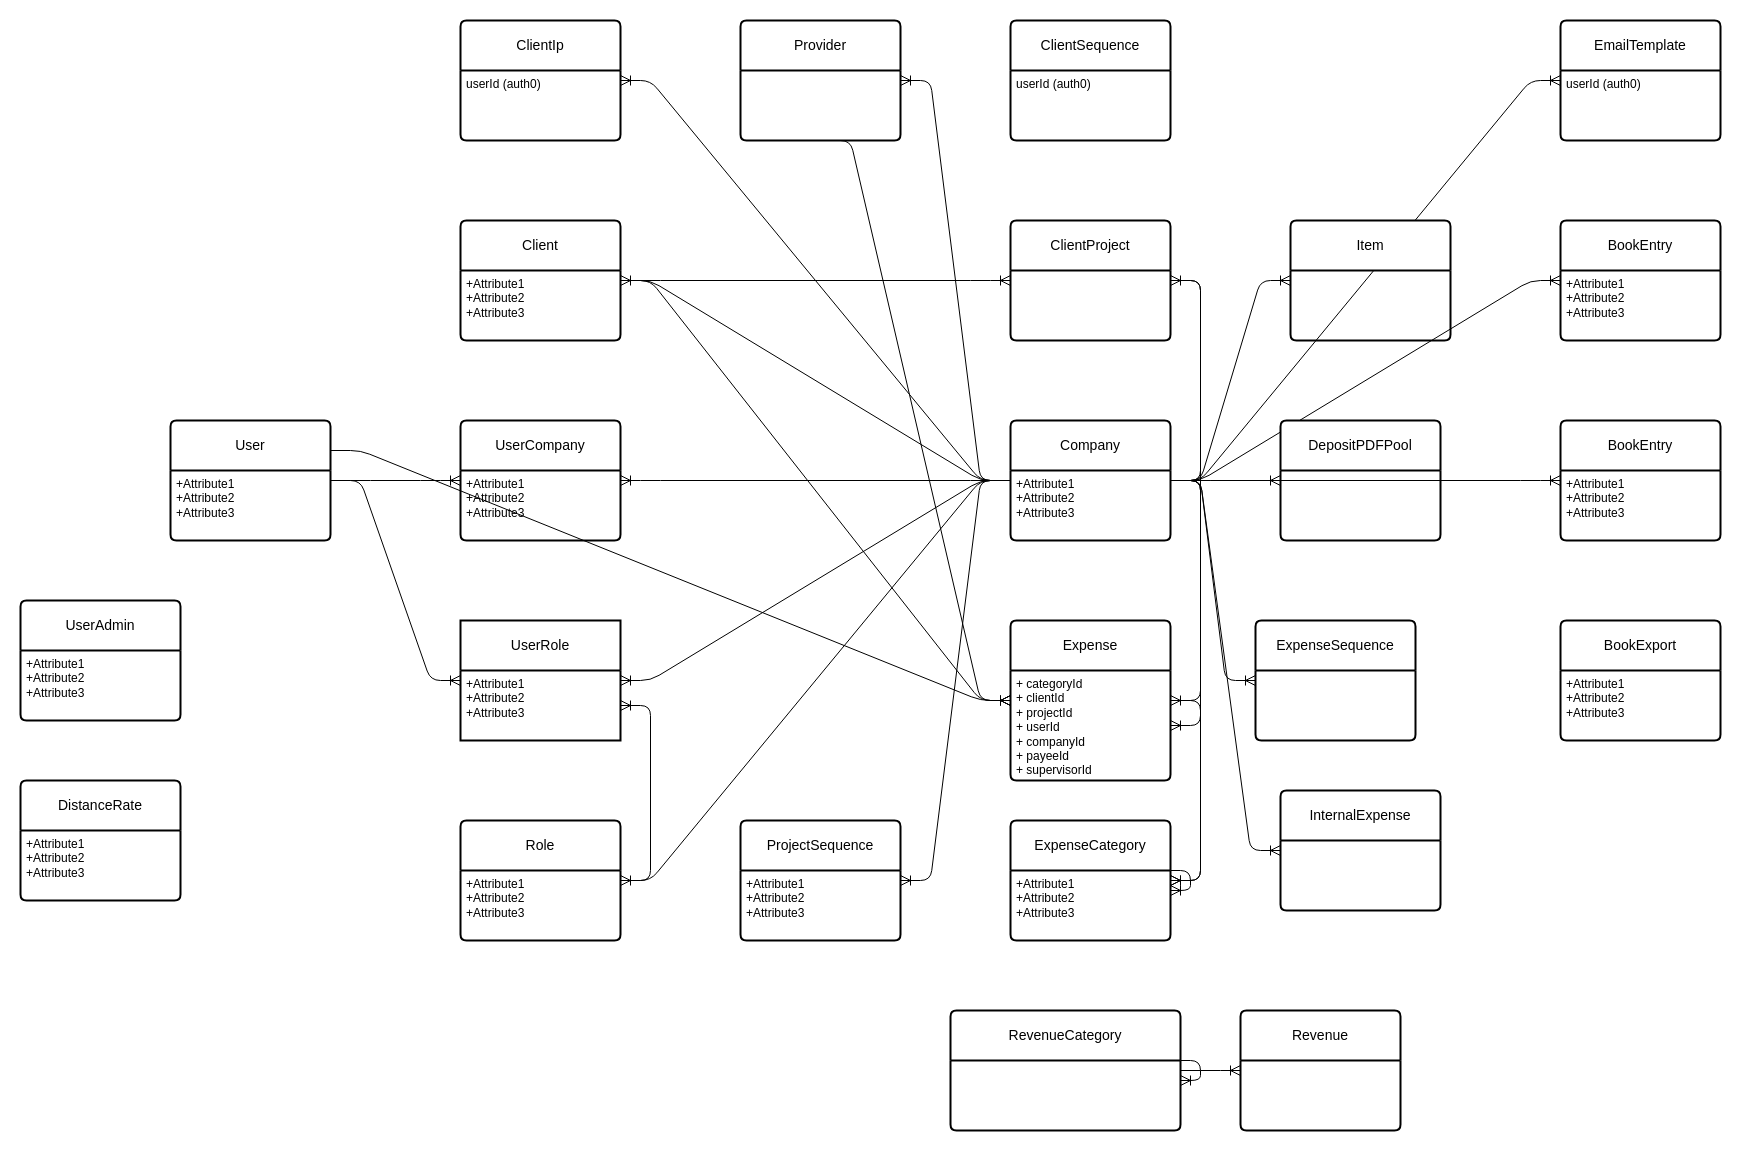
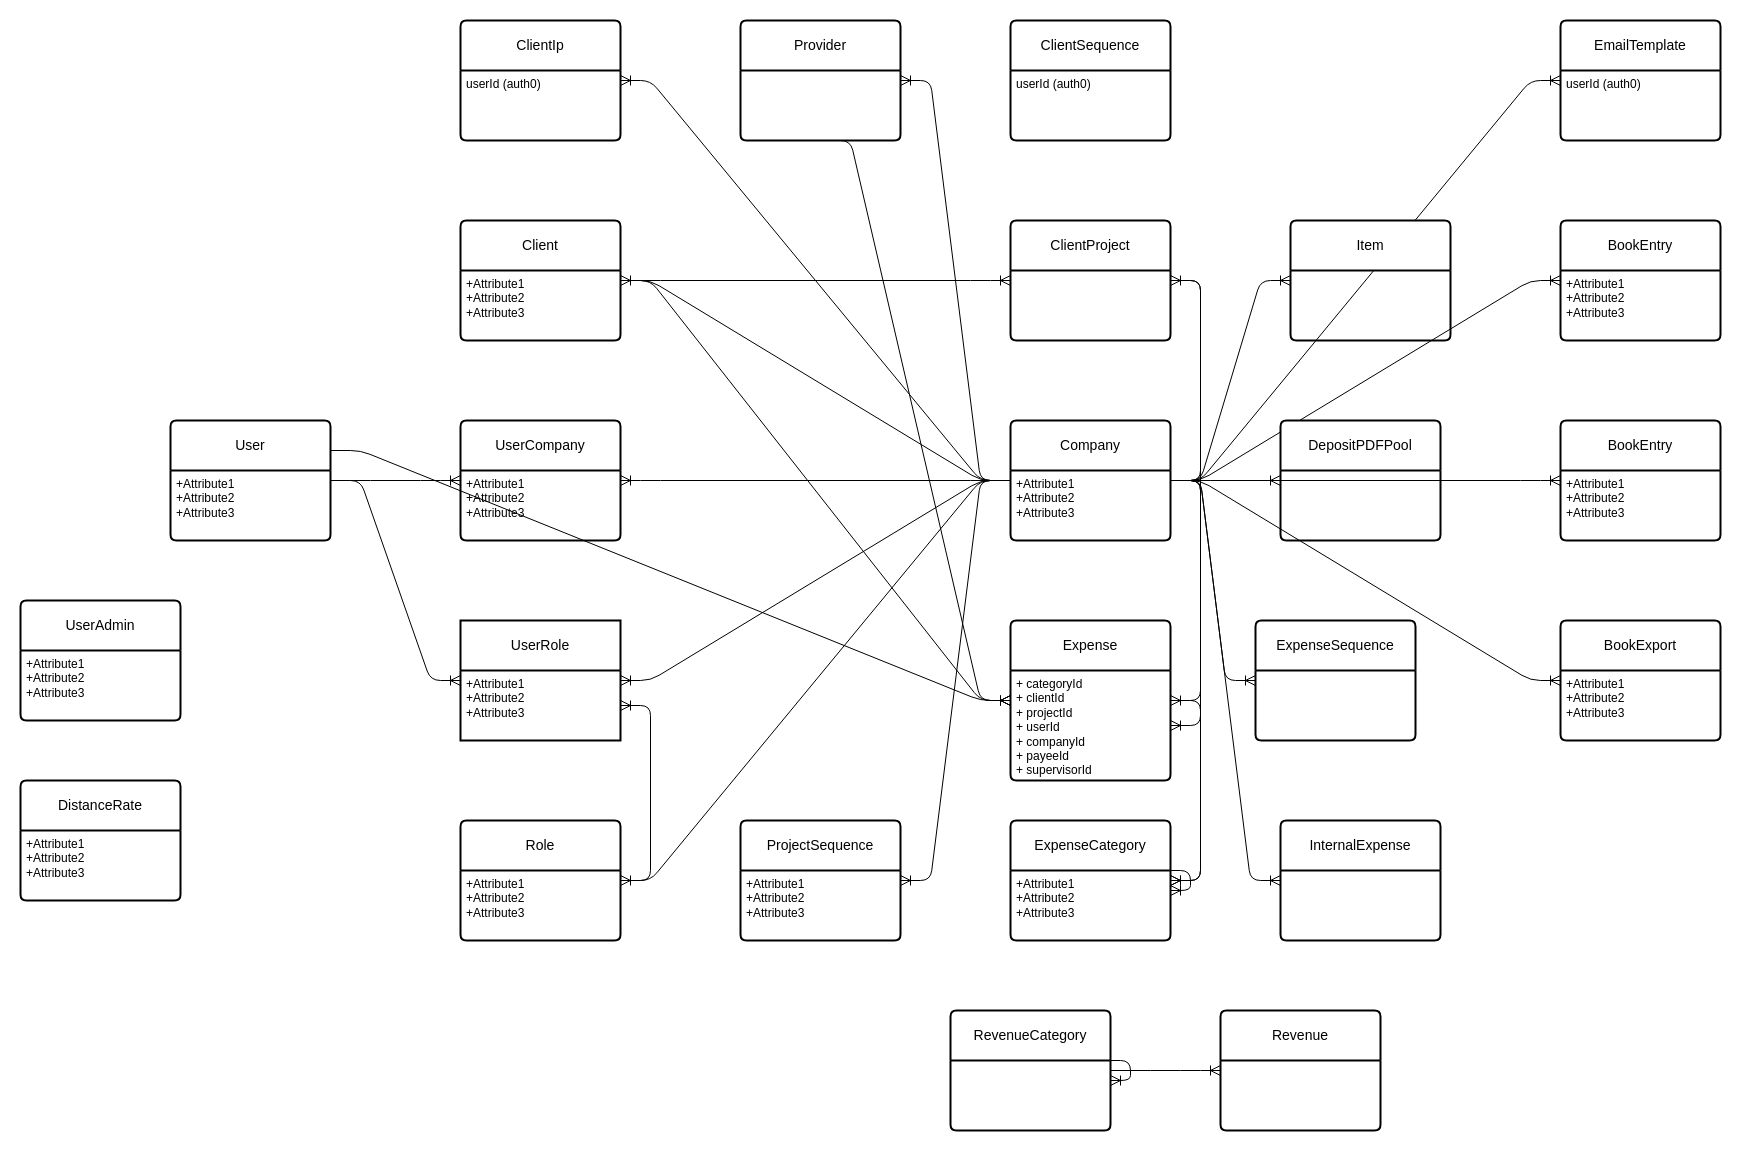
edge "Company" -> "BookExport": added
node "InternalExpense": moved (1361, 851) -> (1361, 881)
node "RevenueCategory": size 230x120 -> 160x120
node "Revenue": moved (1321, 1071) -> (1301, 1071)
